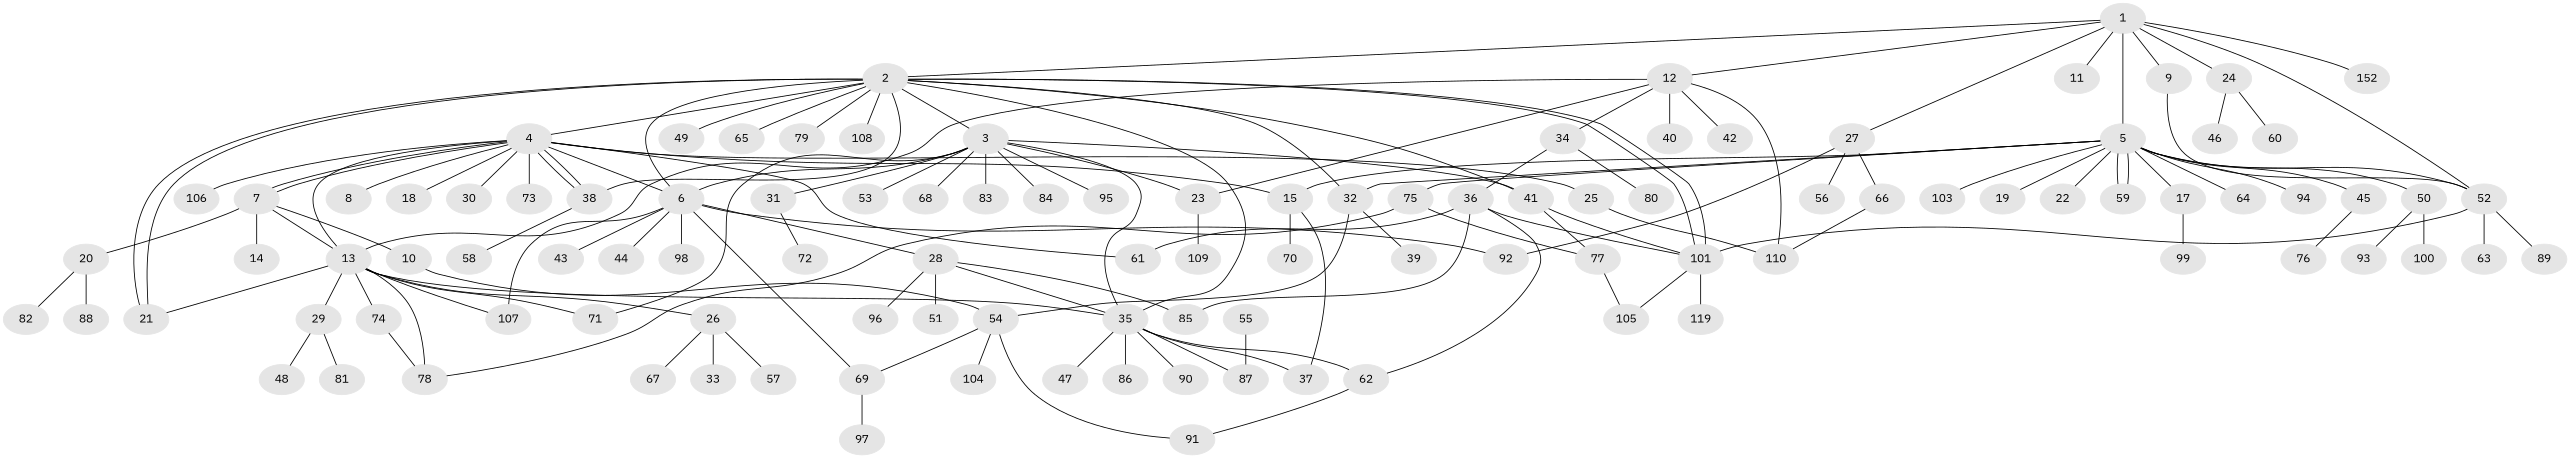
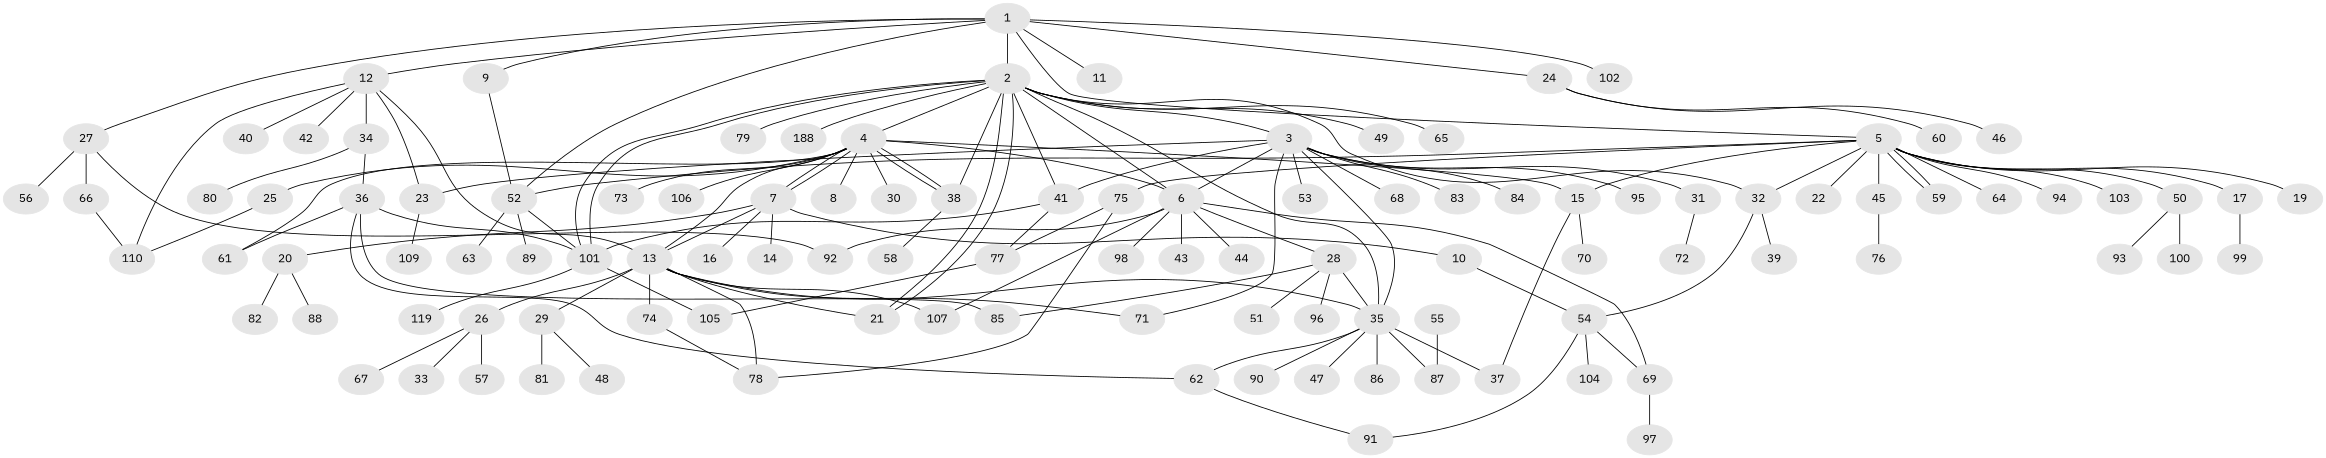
node "152": label "152" -> "102"
node "108": label "108" -> "188"
node "18": removed
node "16": added
